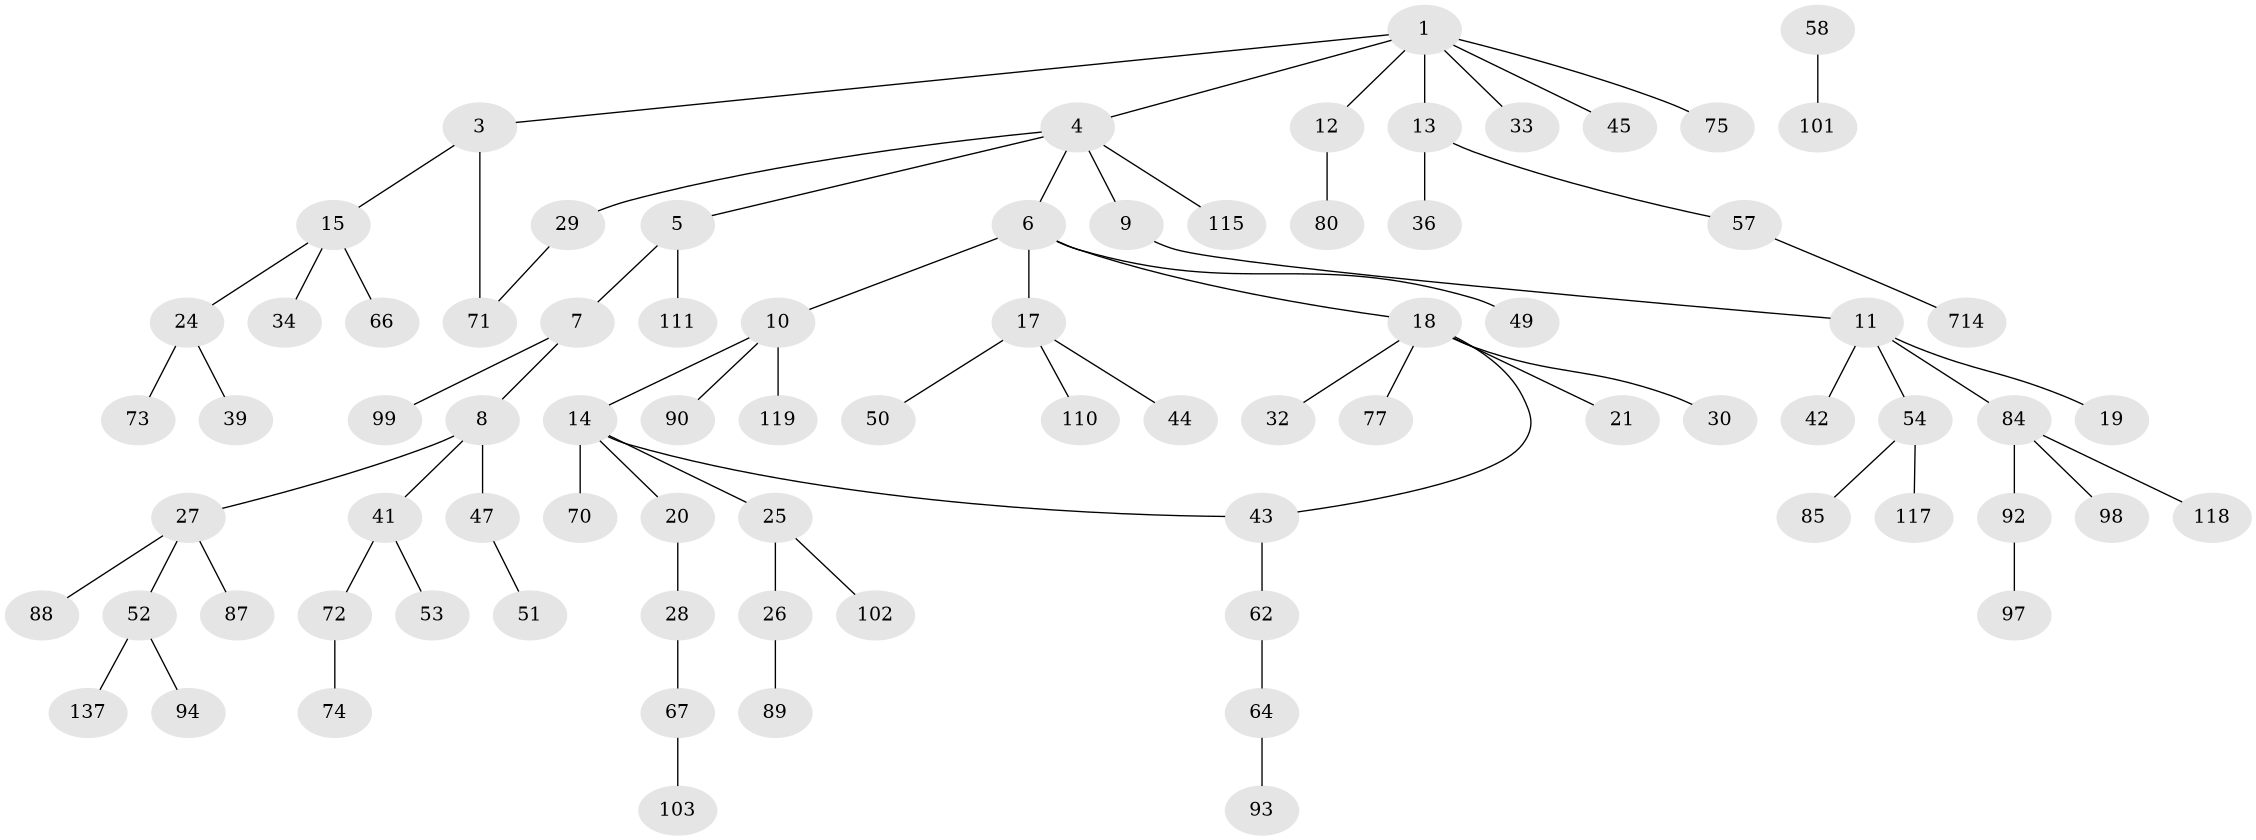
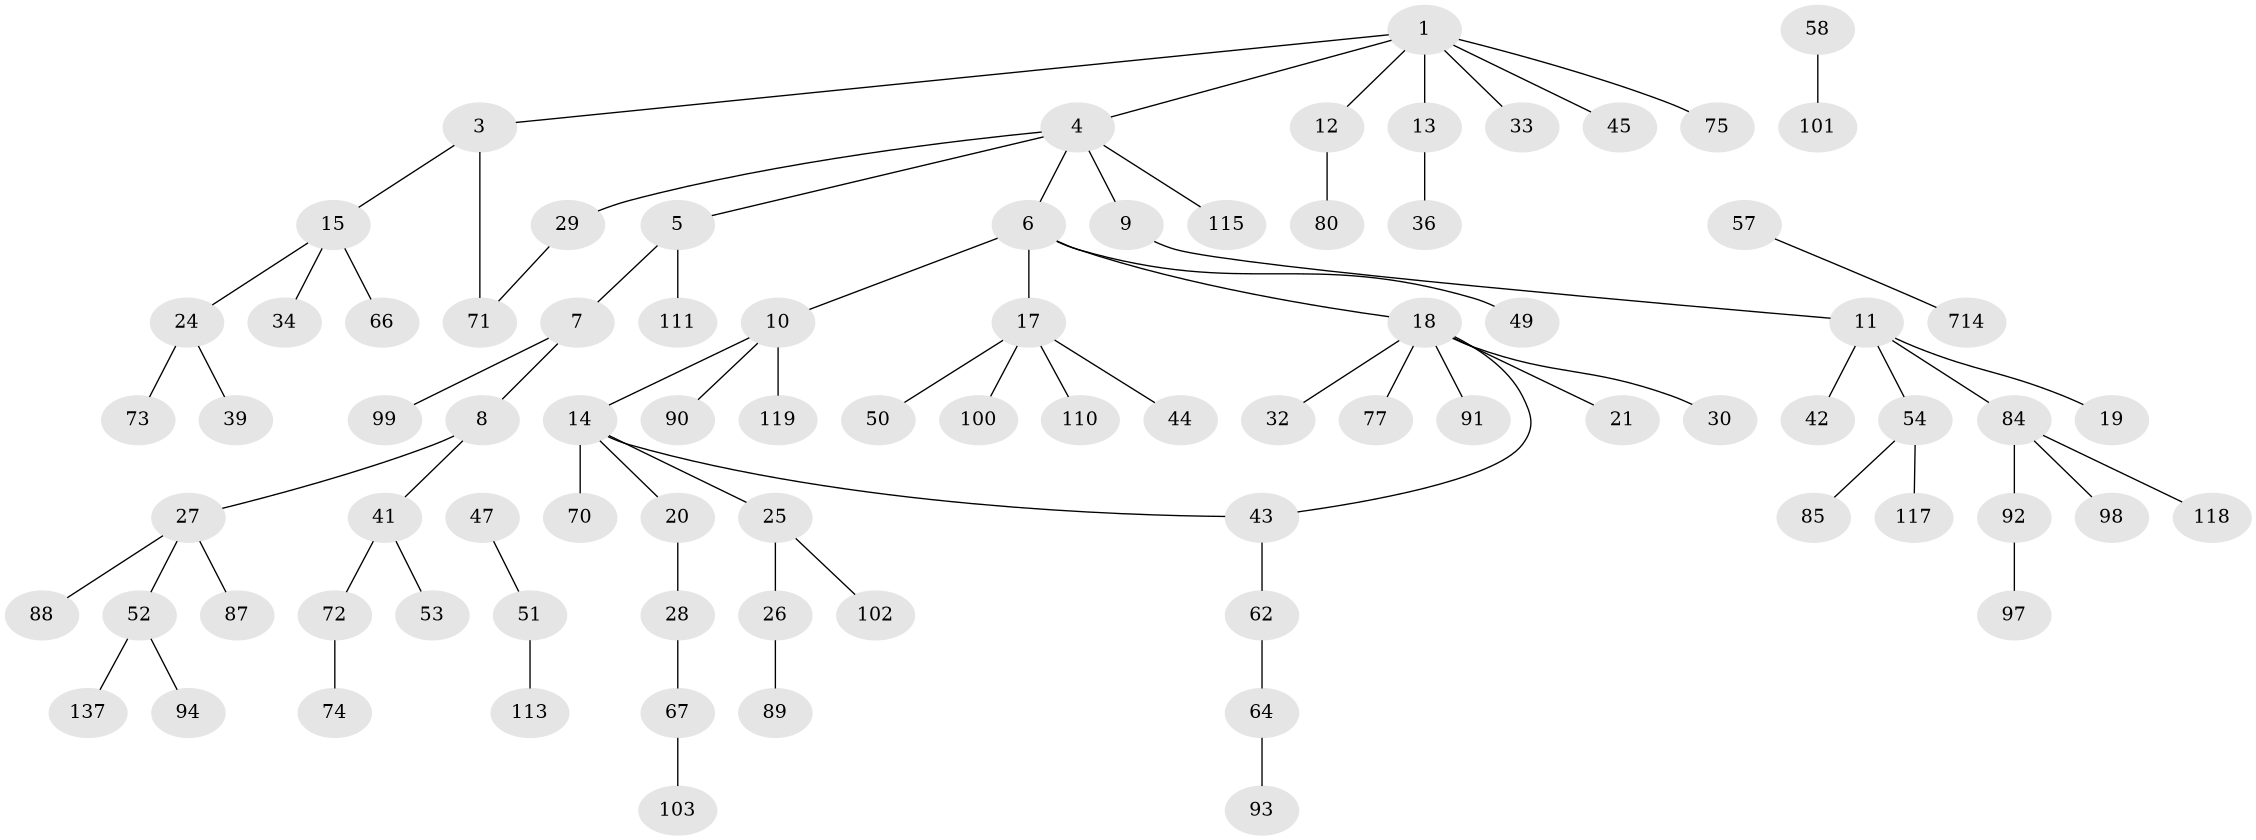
edge "13" -- "57": removed
node "100": added
node "91": added
edge "8" -- "47": removed
node "113": added
